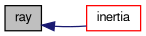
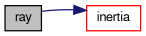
edge "inertia" -> "ray": reversed
